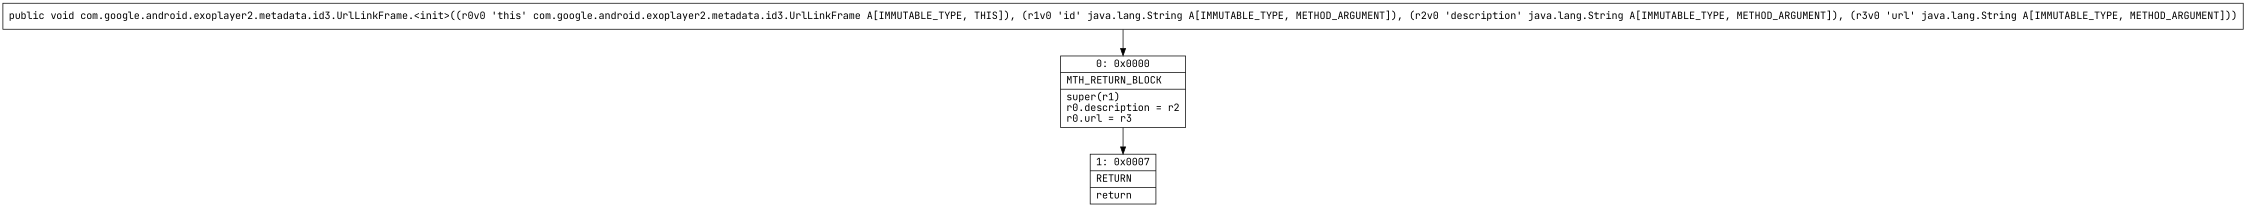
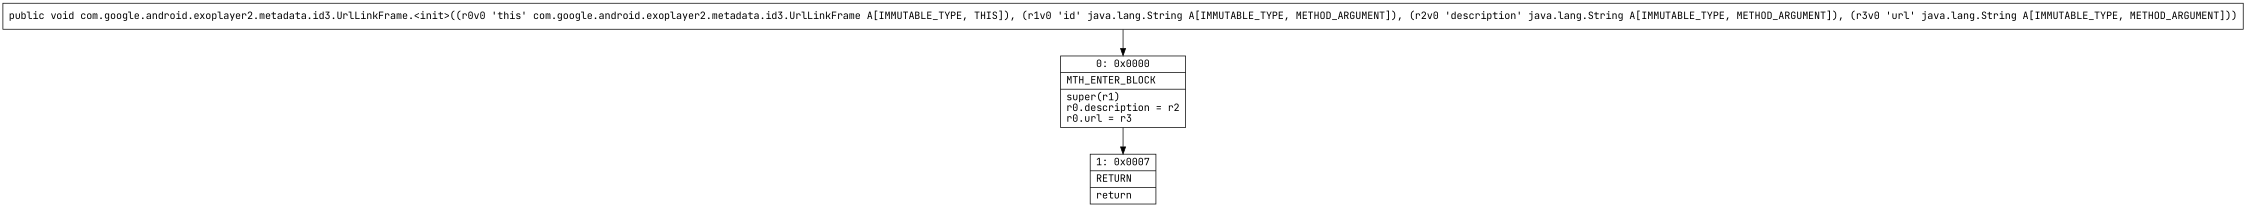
node "0: 0x0000": text "MTH_RETURN_BLOCK" -> "MTH_ENTER_BLOCK"
